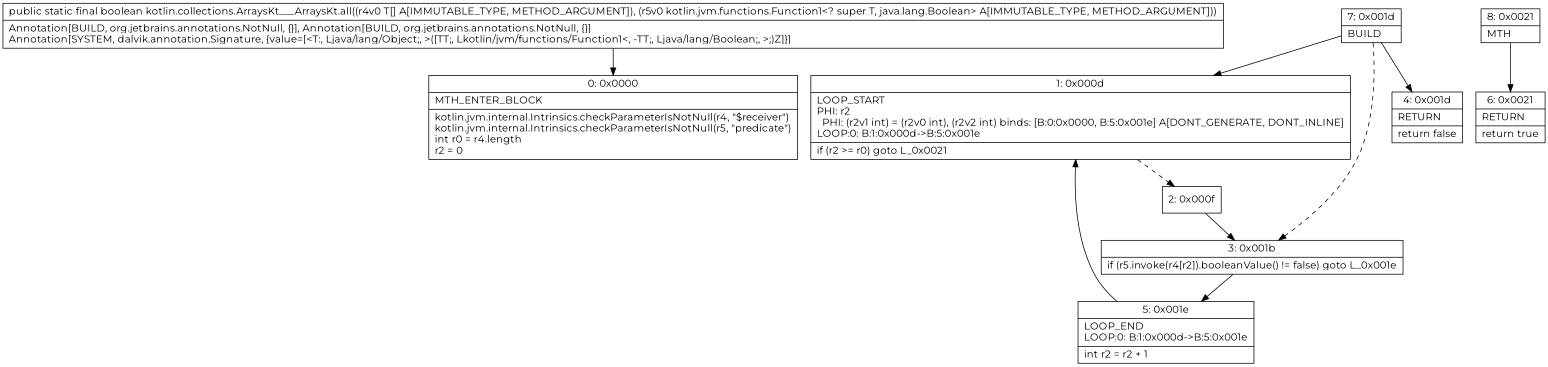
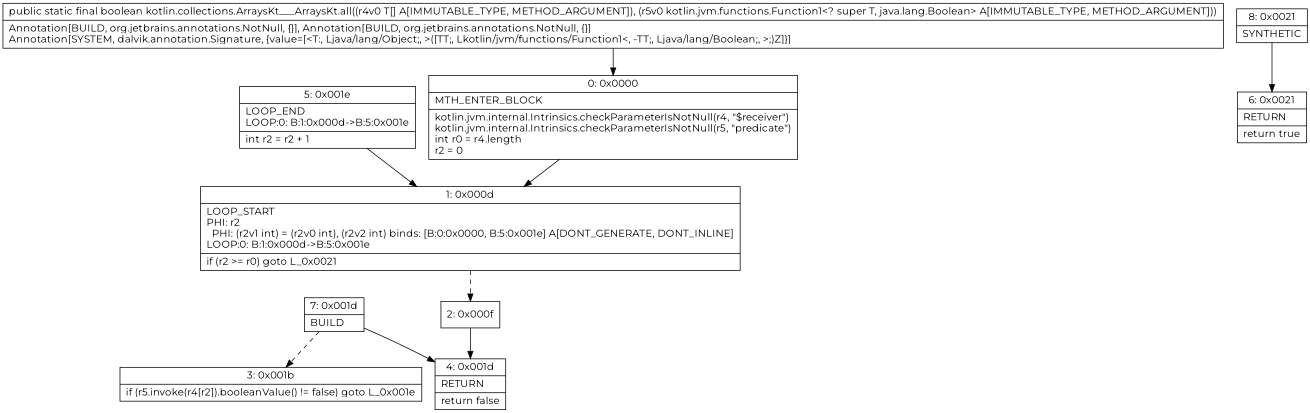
node "8: 0x0021": text "MTH" -> "SYNTHETIC"
edge "7: 0x001d" -> "1: 0x000d": now "0: 0x0000" -> "1: 0x000d"
edge "2: 0x000f" -> "3: 0x001b": now "2: 0x000f" -> "4: 0x001d"
edge "3: 0x001b" -> "5: 0x001e": removed
